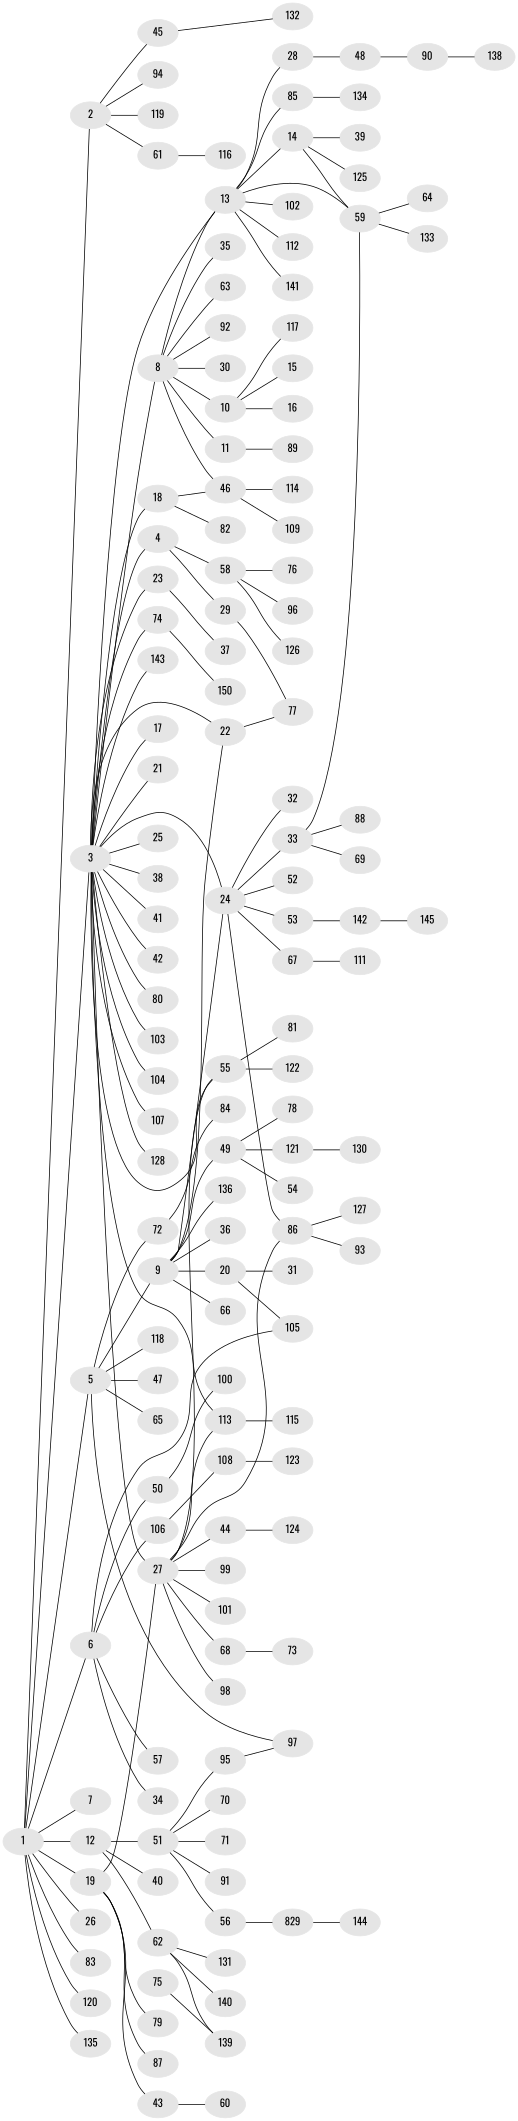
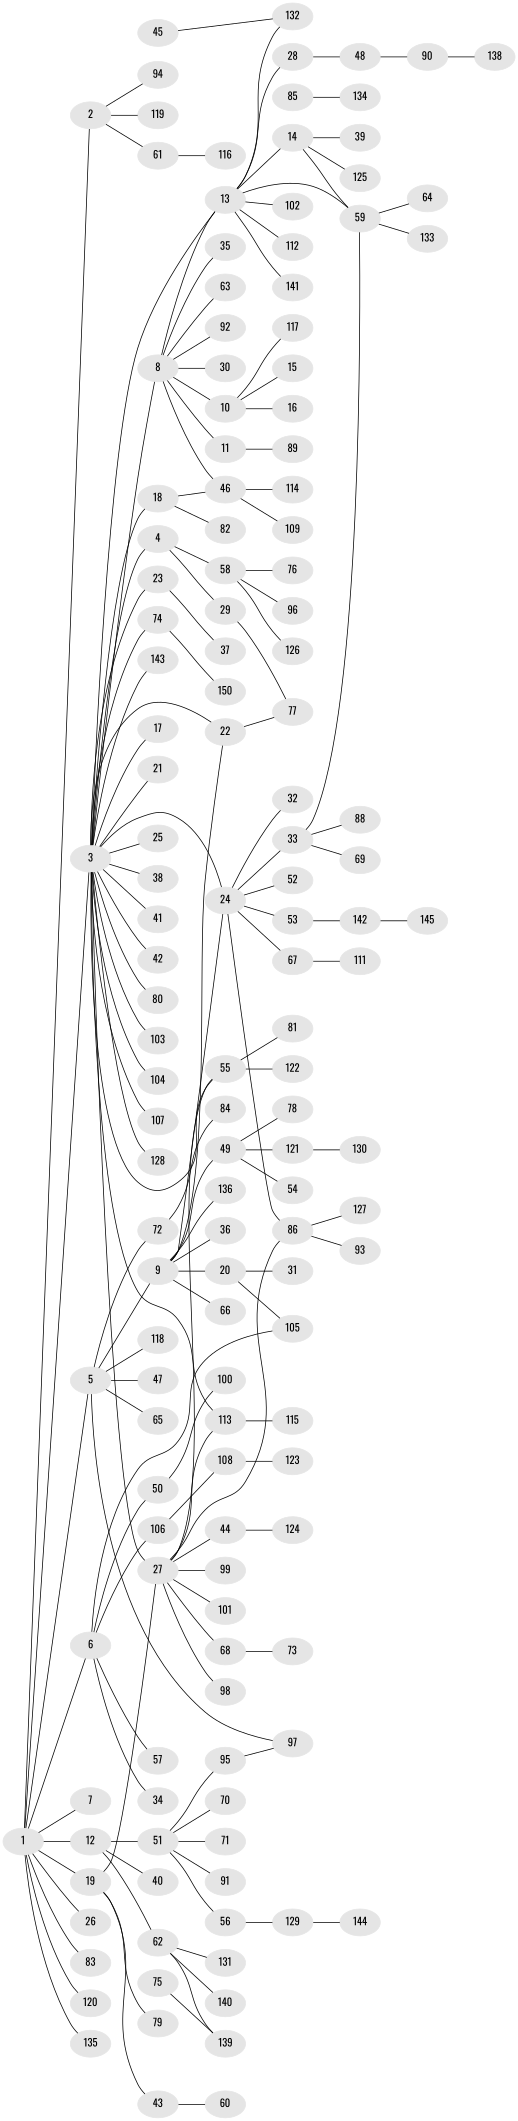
edge "45" -- "2": removed
edge "85" -- "13": now "132" -- "13"
node "829": label "829" -> "129"
node "87": removed
